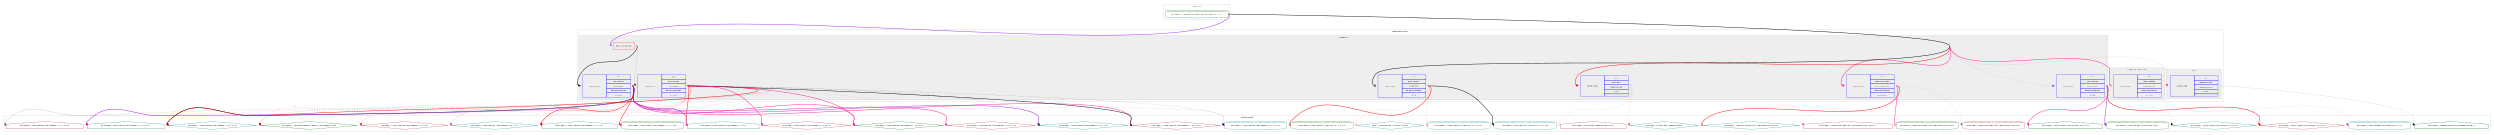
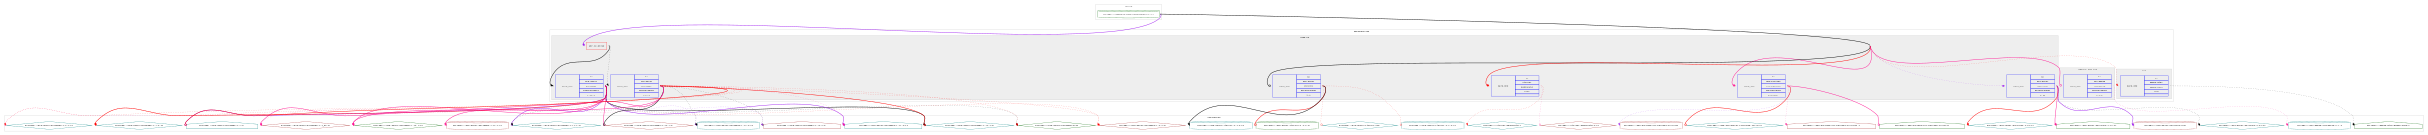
edge "portage://games-arcade/burgerspace-1.9.2" -> "any_of_group": arrowhead odot -> diamond
node "portage://greaterequal-devel/automake-9999": label "portage://greaterequal-devel/automake-9999" -> "portage://sys-devel/automake-9999"
node "portage://sys-devel/automake-1.7.9-r3": shape house -> diamond
node "portage://sys-devel/automake-1.6.3-r2": removed
node "portage://sys-devel/automake-1.16.1-r1": shape diamond -> cylinder
node "dep://sys-devel/libtool-9999": label "dep://sys-devel/libtool-9999" -> "portage://sys-devel/libtool-9999"
node "portage://virtual/pkgconfig-0-r1": shape house -> diamond
node "portage://app-portage/elt-patches-20170815": shape cylinder -> house
node "portage://sys-devel/autoconf-9999": color darkgreen -> brown
node "portage://sys-devel/autoconf-2.64-r1": color brown -> teal
node "portage://games-misc/automake-envd-0": label "portage://games-misc/automake-envd-0" -> "portage://games-misc/games-envd-0"
